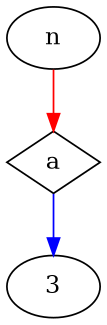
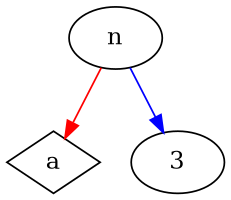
edge "a" -> "3": now "n" -> "3"
